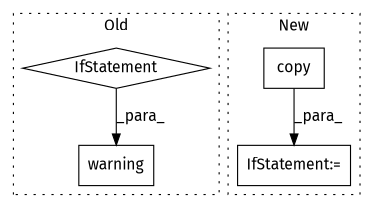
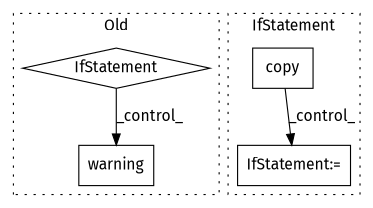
cluster "New": label "New" -> "IfStatement"
edge "IfStatement" -> "warning": label "_para_" -> "_control_"
edge "copy" -> "IfStatement:=": label "_para_" -> "_control_"
